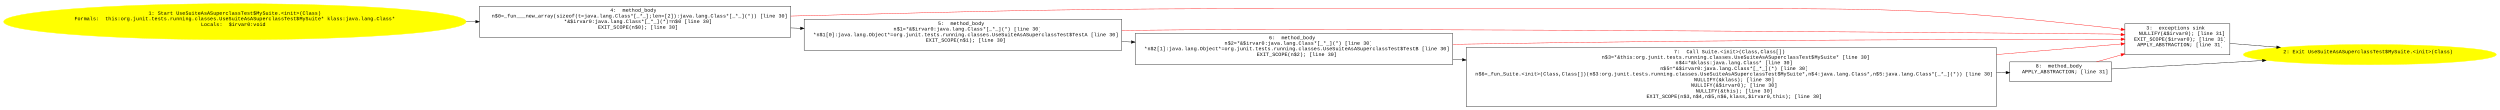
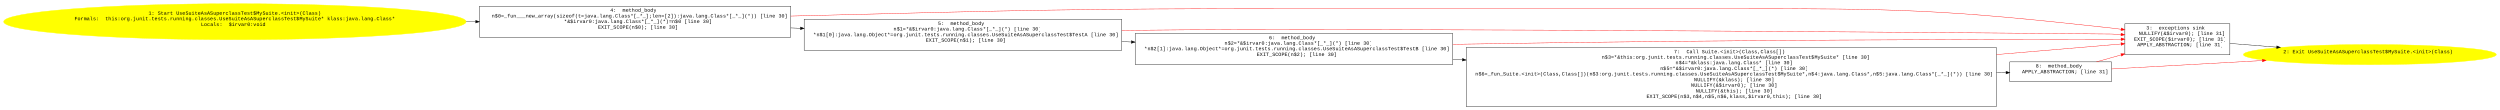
edge "8:  method_body APPLY_ABSTRACTION; [line 31]" -> "2: Exit UseSuiteAsASuperclassTest$MySuite.<init>(Class)": color black -> red
